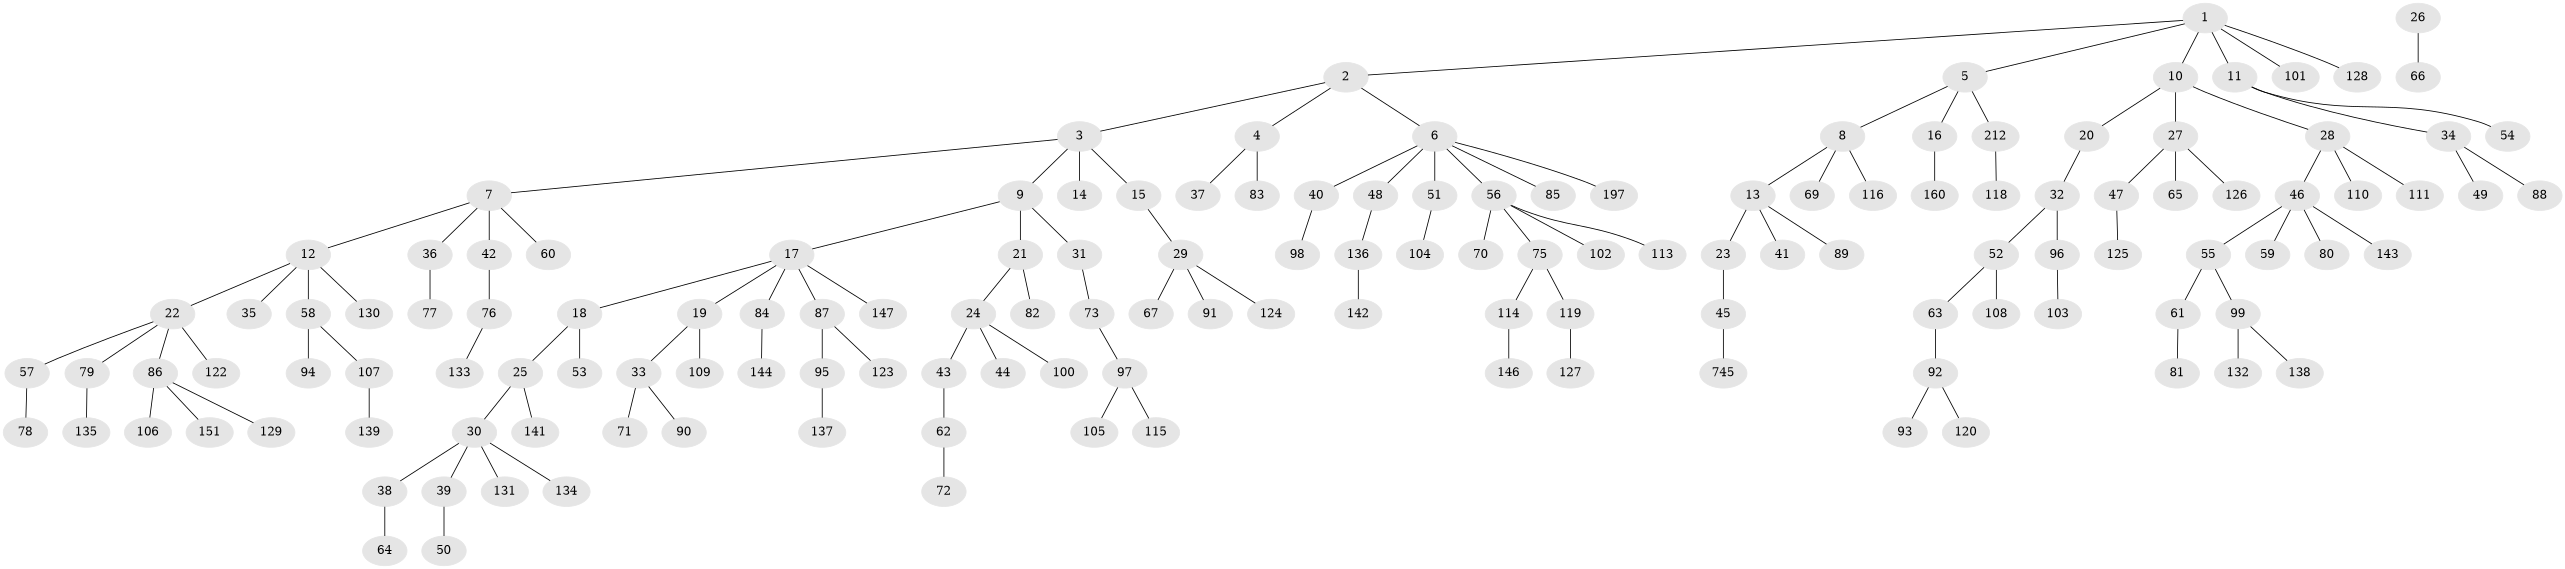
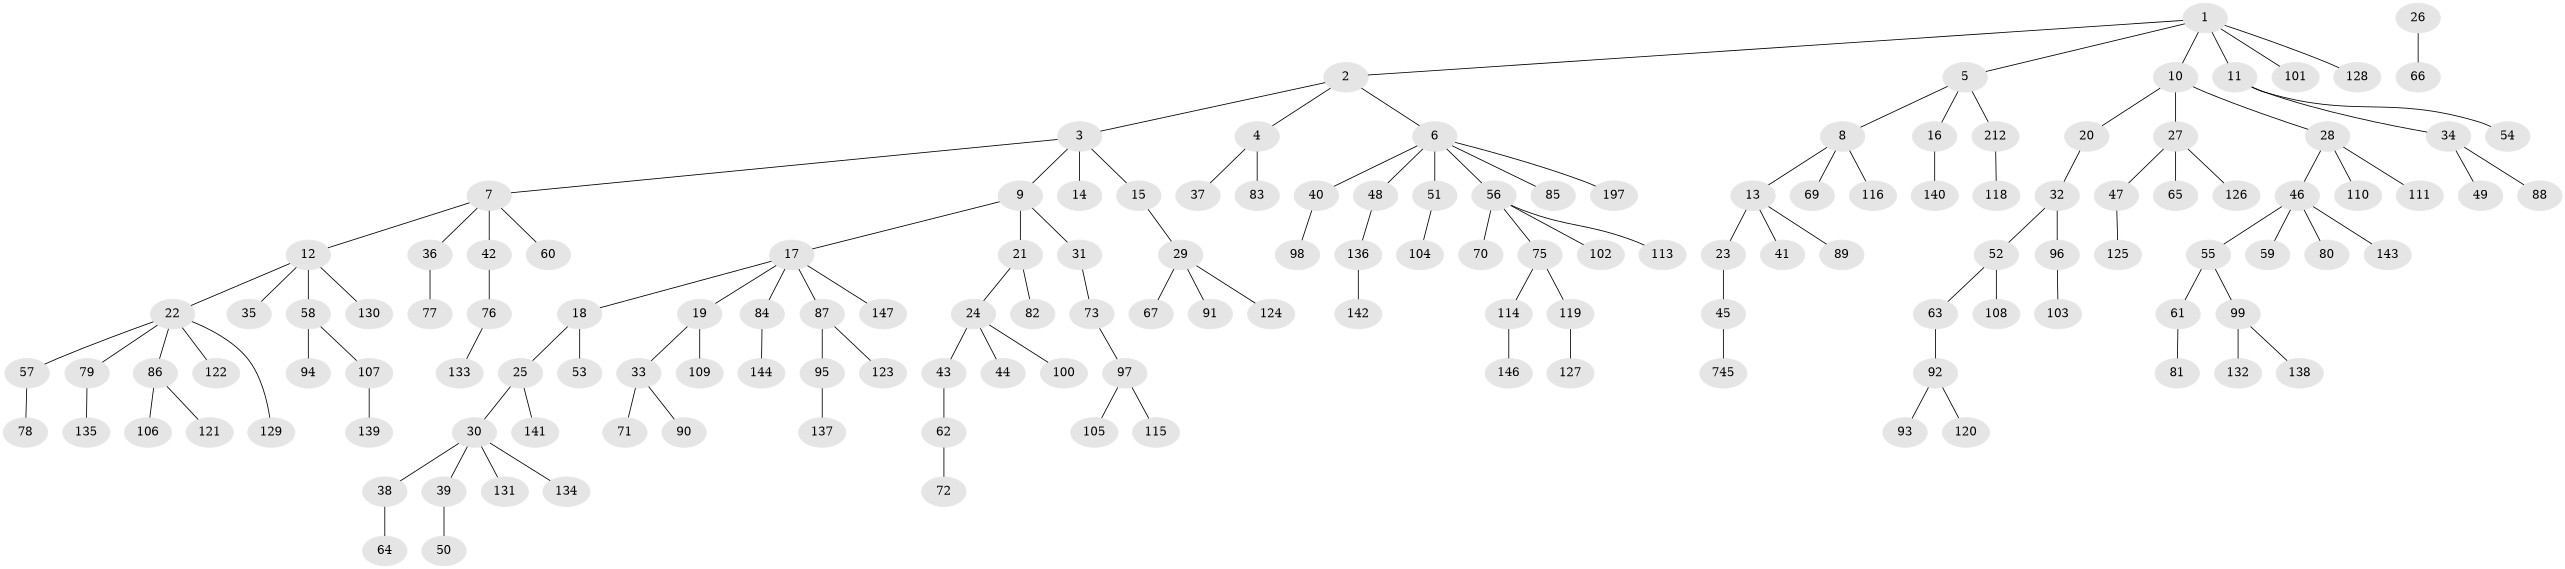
node "160": label "160" -> "140"
edge "86" -- "129": now "22" -- "129"
node "151": label "151" -> "121"
